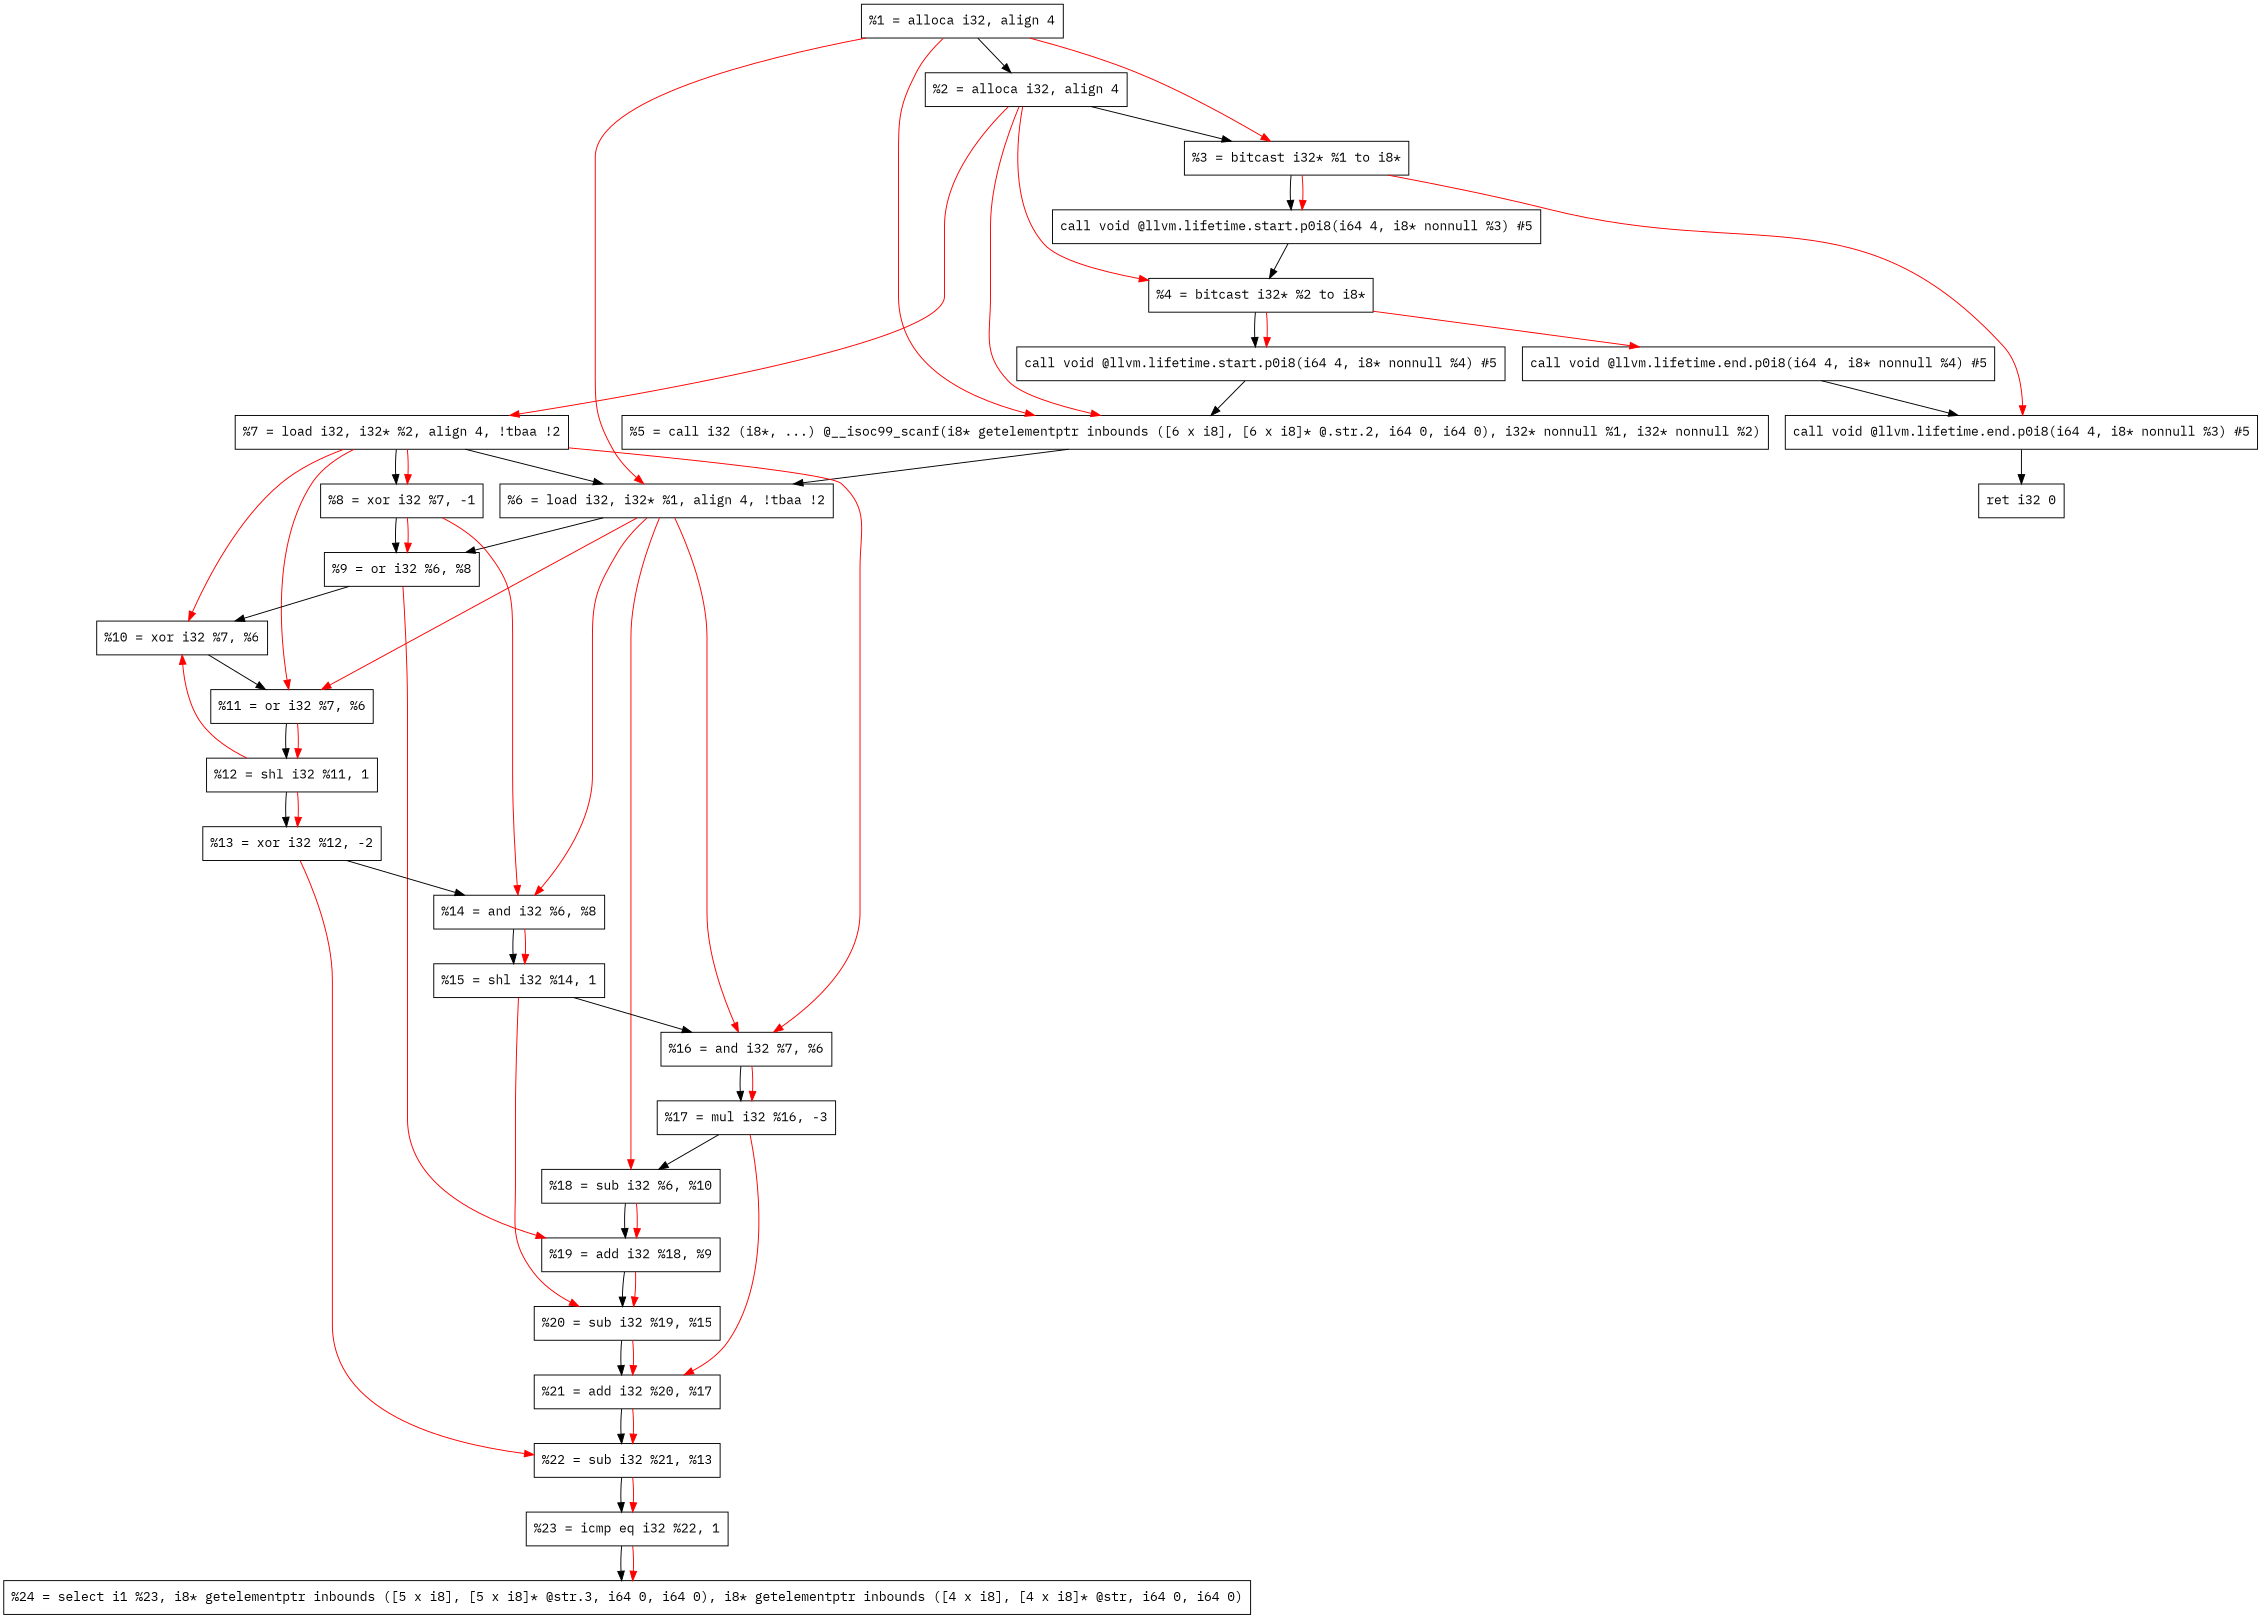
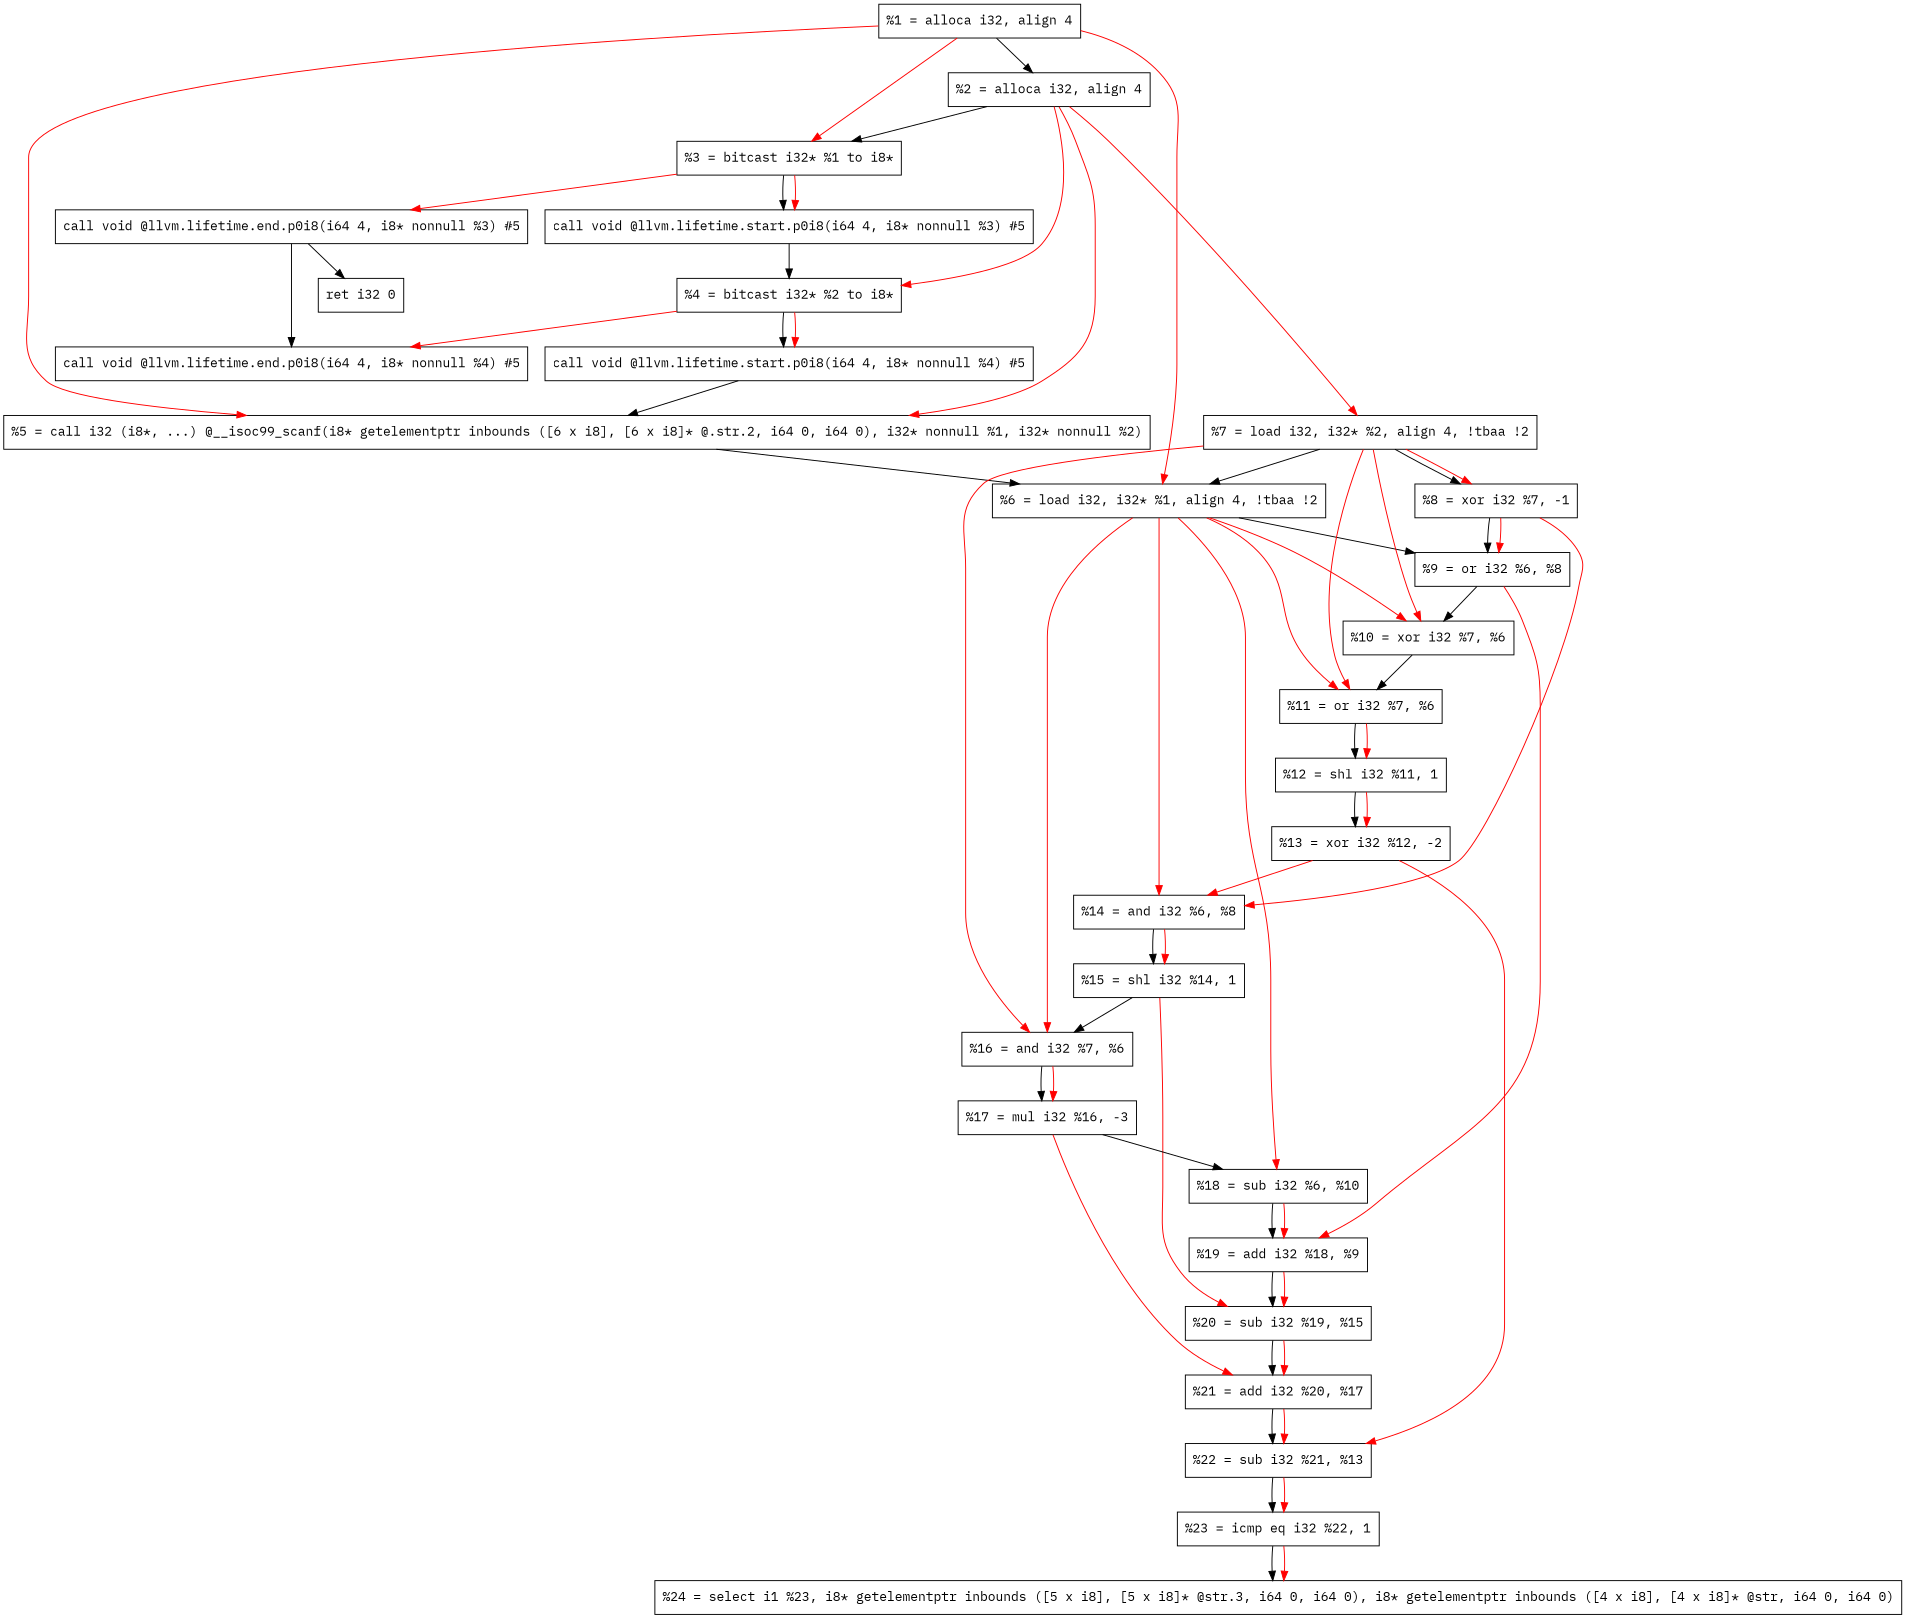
edge "call void @llvm.lifetime.end.p0i8(i64 4, i8* nonnull %4) #5" -> "call void @llvm.lifetime.end.p0i8(i64 4, i8* nonnull %3) #5": reversed
edge "%12 = shl i32 %11, 1" -> "%10 = xor i32 %7, %6": now "%6 = load i32, i32* %1, align 4, !tbaa !2" -> "%10 = xor i32 %7, %6"
edge "%13 = xor i32 %12, -2" -> "%14 = and i32 %6, %8": color black -> red
